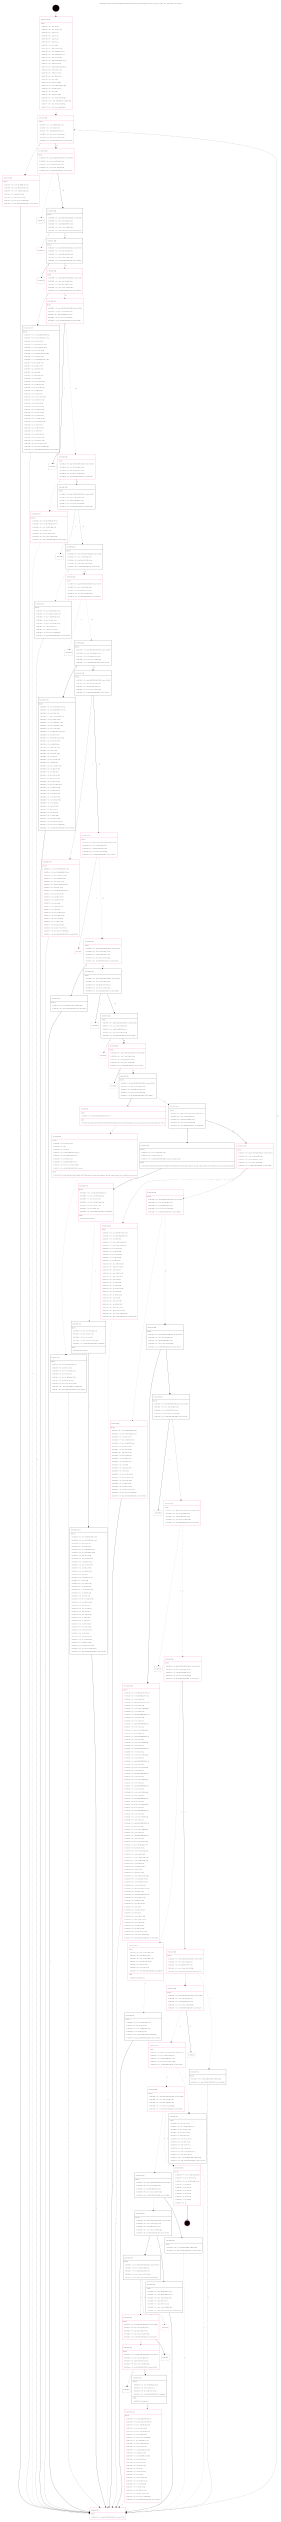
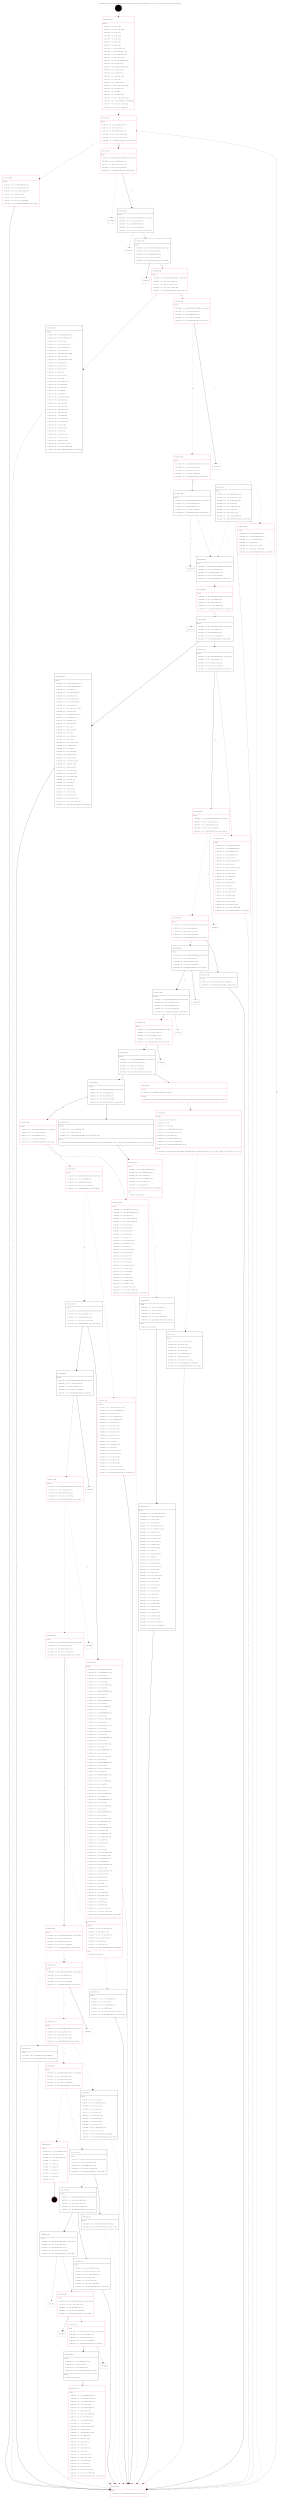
edge "0x4018d8 [28]" -> "0x401f7b [36]": reversed
